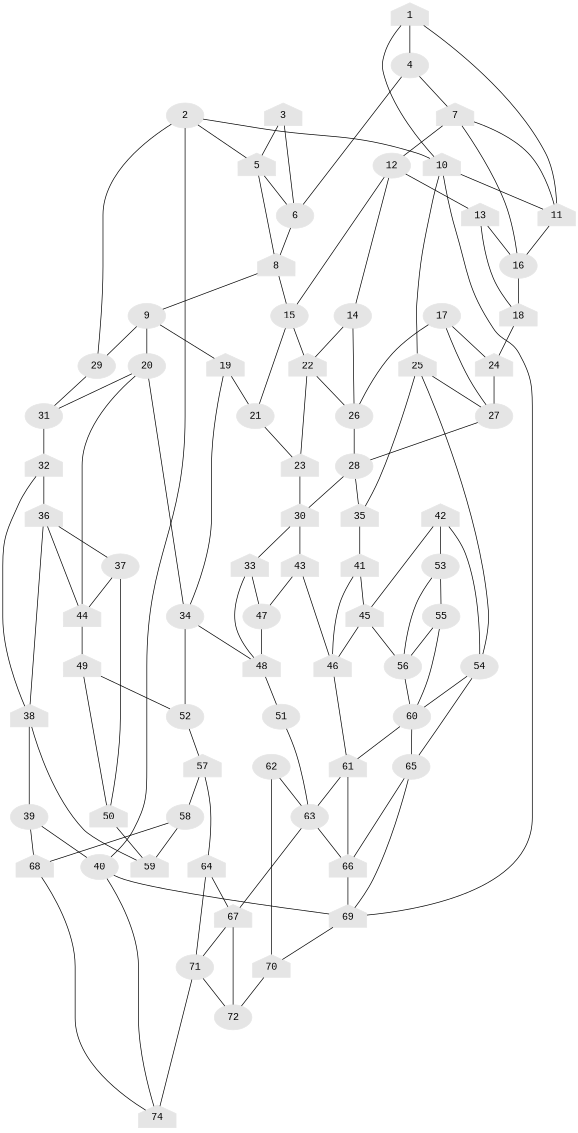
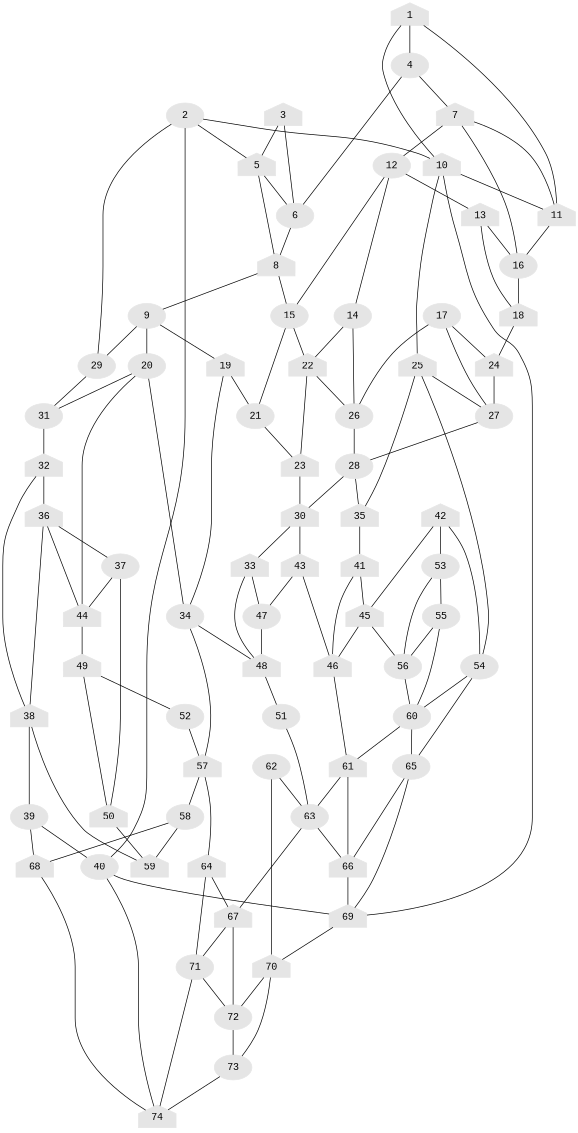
edge "34" -- "52": now "34" -- "57"
node "73": added
